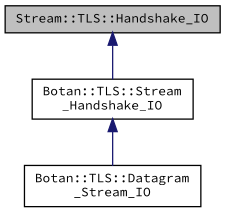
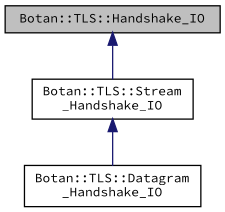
node "Stream::TLS::Handshake_IO": label "Stream::TLS::Handshake_IO" -> "Botan::TLS::Handshake_IO"
node "Botan::TLS::Datagram _Stream_IO": label "Botan::TLS::Datagram _Stream_IO" -> "Botan::TLS::Datagram _Handshake_IO"
